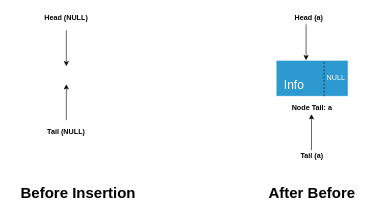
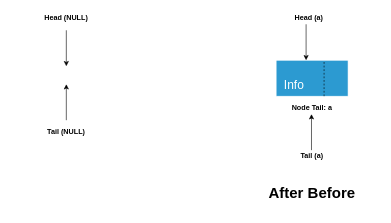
node "NULL": removed
node "Before Insertion": removed
